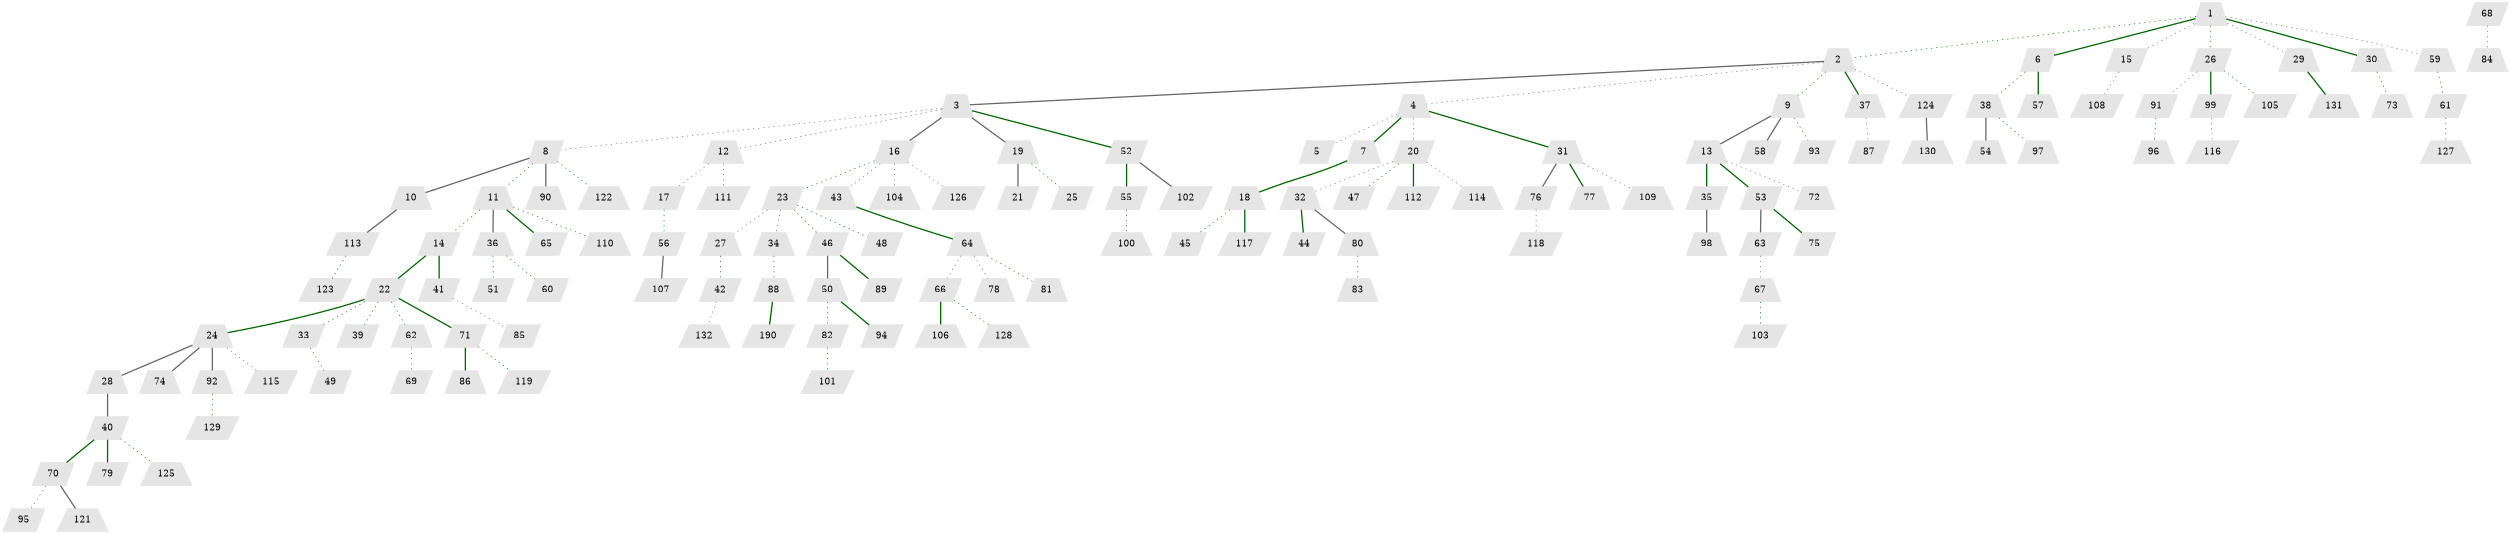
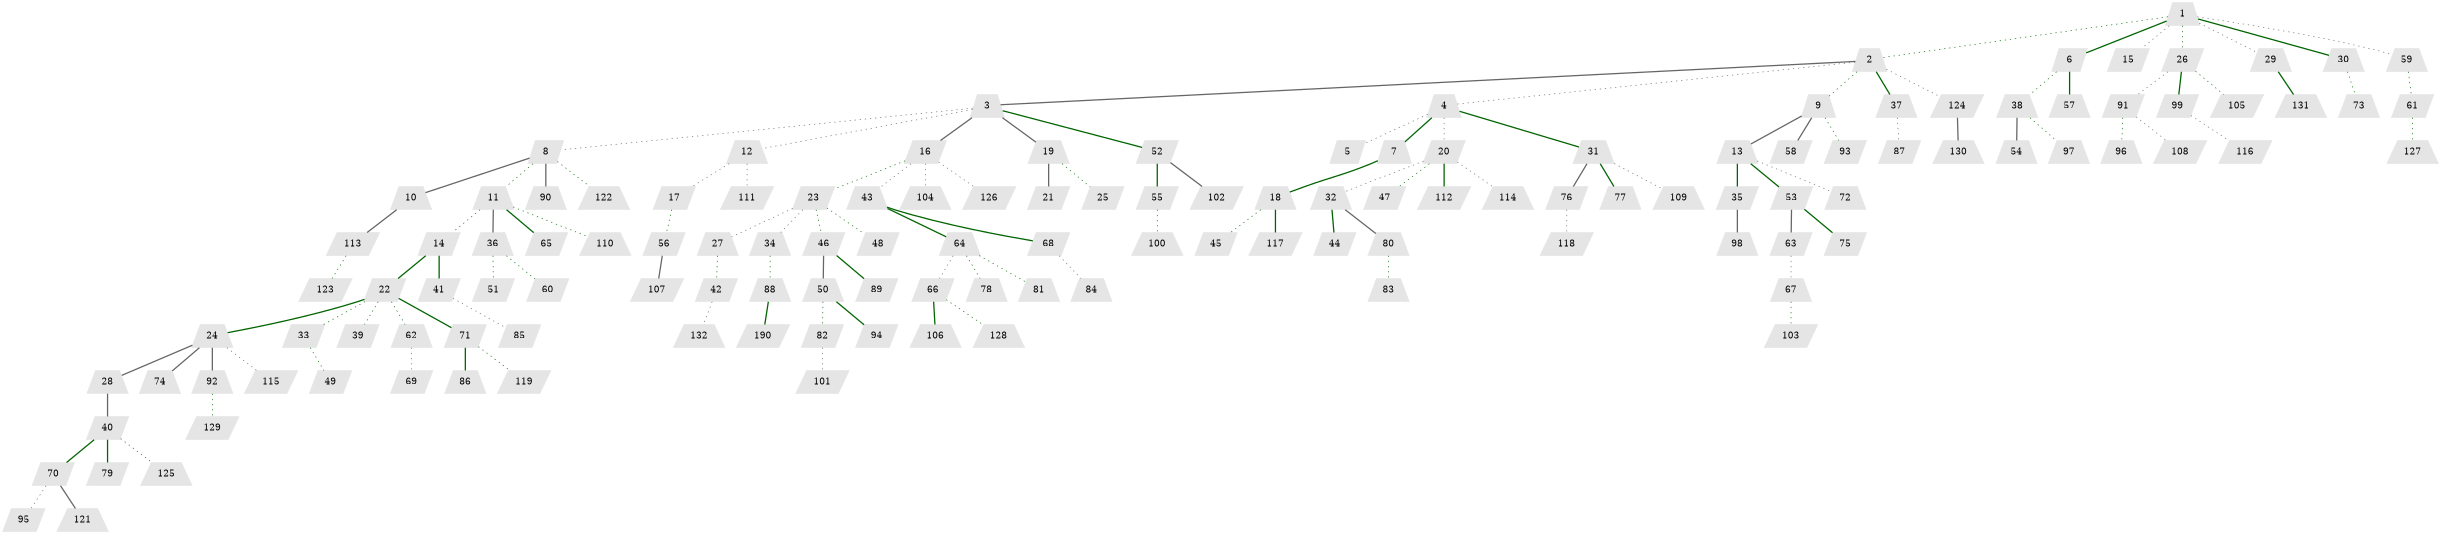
edge "15" -- "108": now "91" -- "108"
edge "43" -- "68": added
edge "64" -- "78": color gray40 -> darkgreen
edge "82" -- "101": color darkgreen -> gray40
